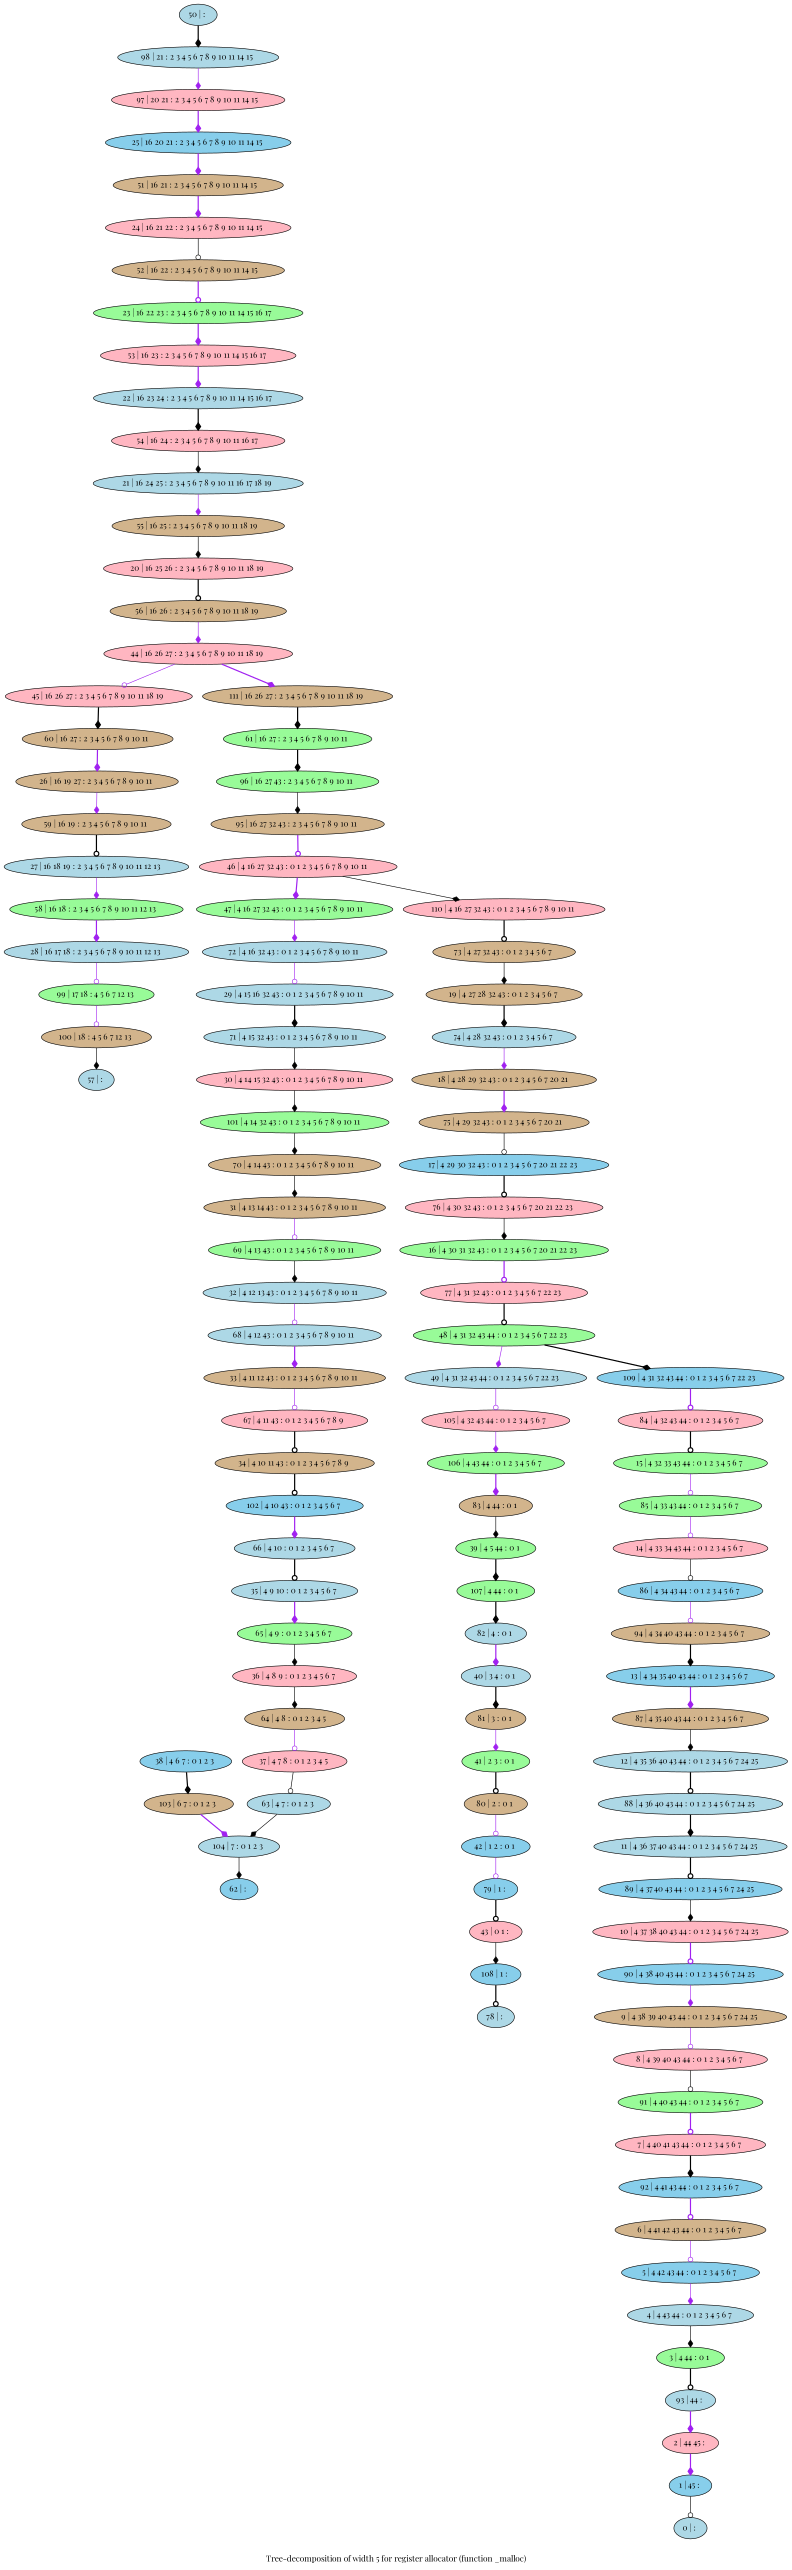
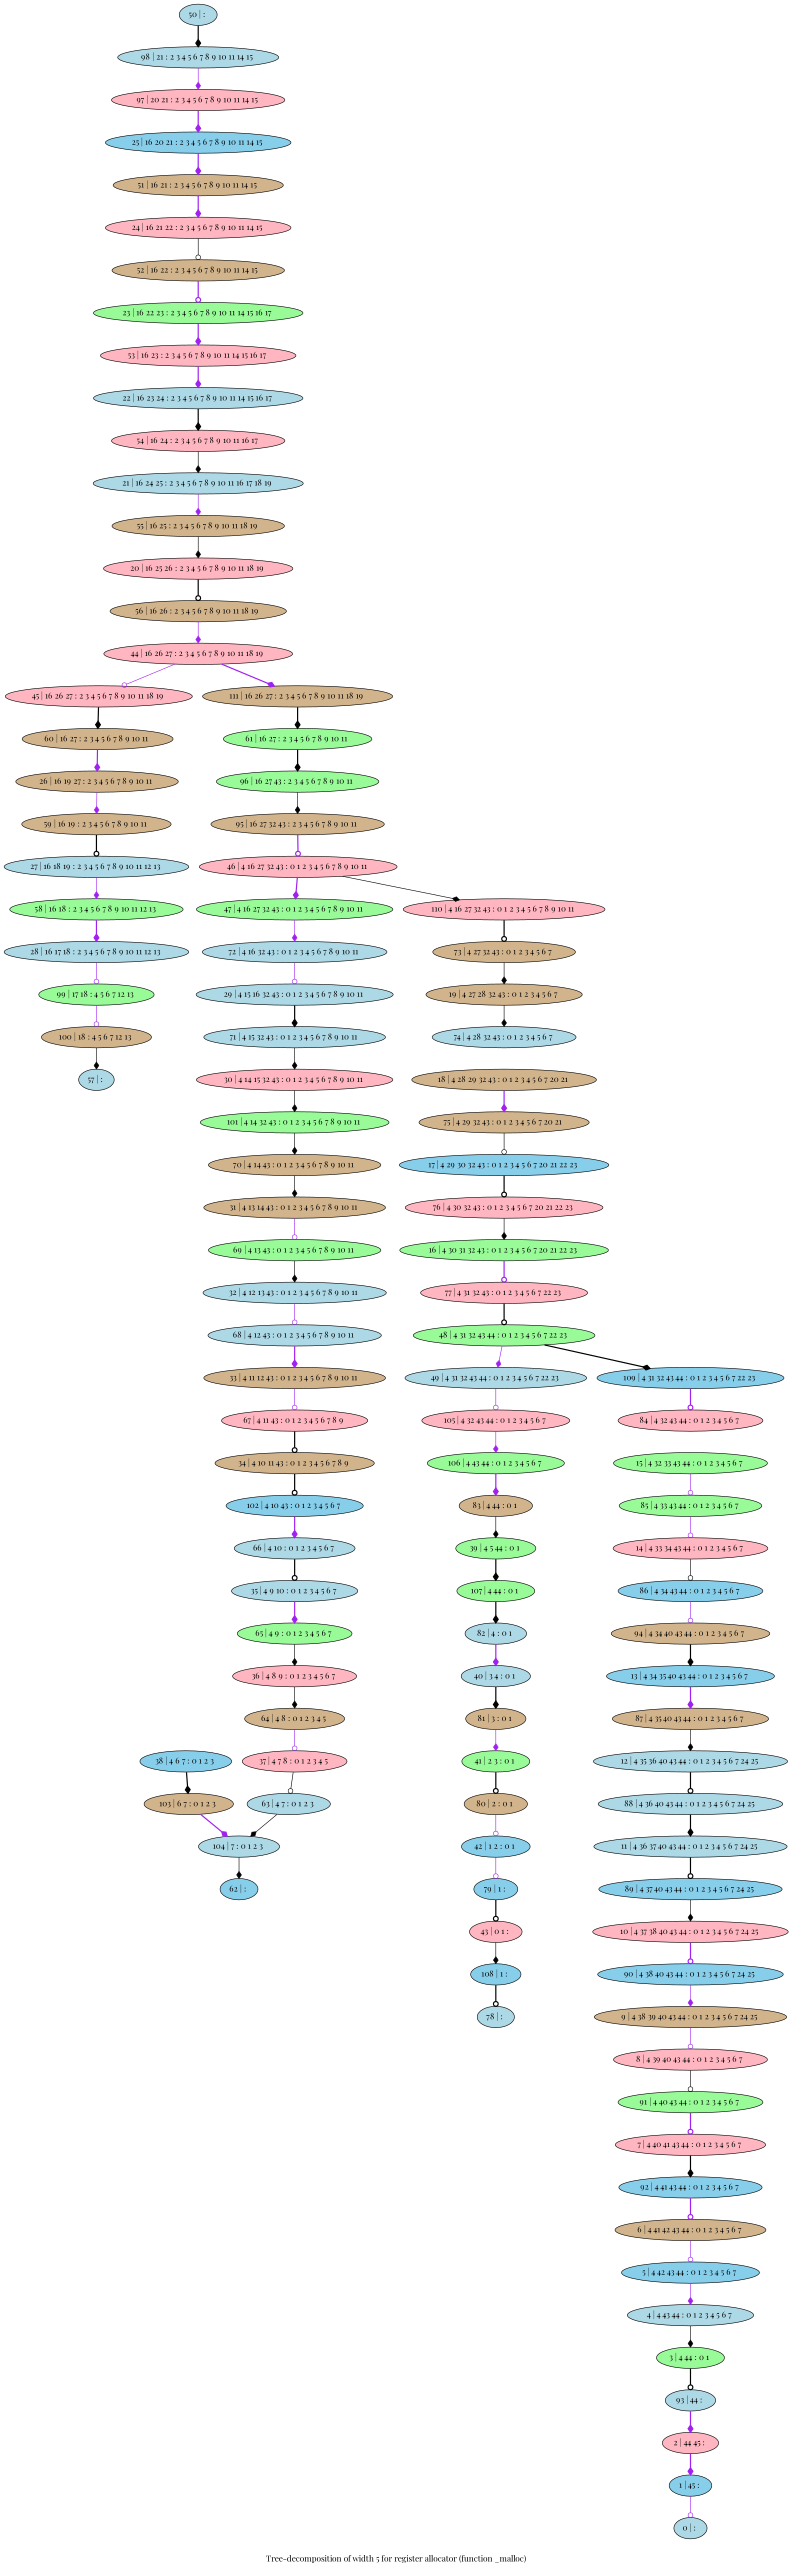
edge "19 | 4 27 28 32 43 : 0 1 2 3 4 5 6 7" -> "74 | 4 28 32 43 : 0 1 2 3 4 5 6 7": style bold -> solid
edge "74 | 4 28 32 43 : 0 1 2 3 4 5 6 7" -> "18 | 4 28 29 32 43 : 0 1 2 3 4 5 6 7 20 21": removed
edge "84 | 4 32 43 44 : 0 1 2 3 4 5 6 7" -> "15 | 4 32 33 43 44 : 0 1 2 3 4 5 6 7": removed
edge "1 | 45 :" -> "0 | :": color black -> purple
